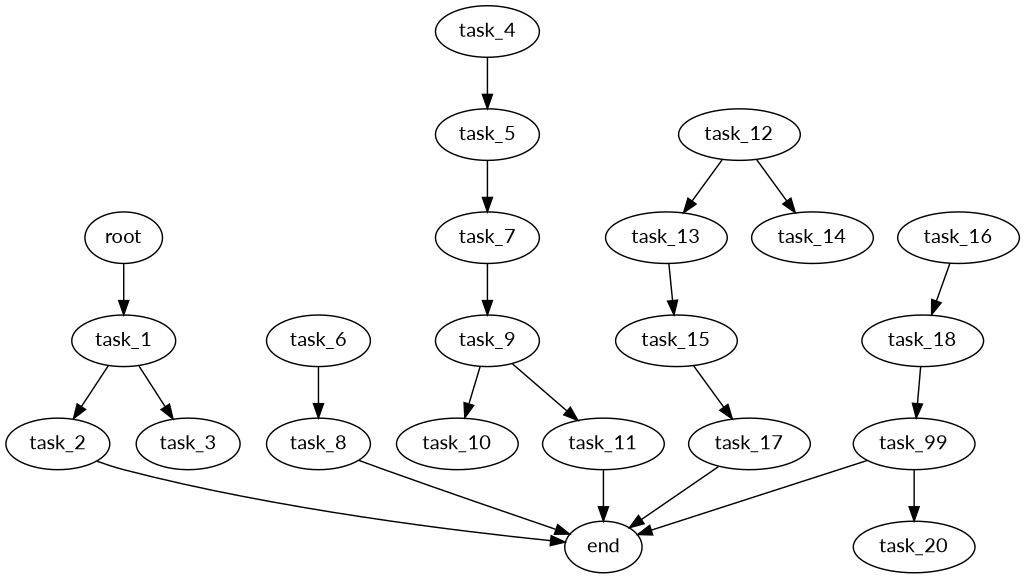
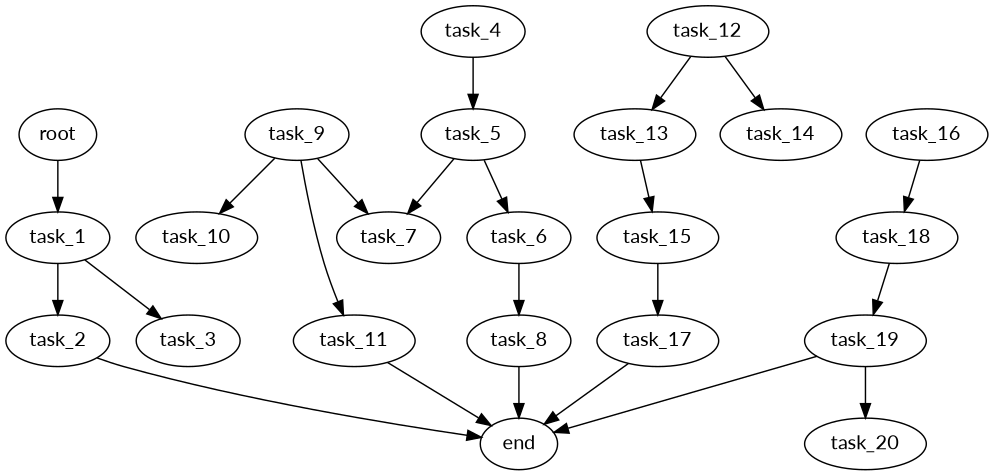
edge "task_5" -> "task_6": added
edge "task_7" -> "task_9": reversed
node "task_99": label "task_99" -> "task_19"
